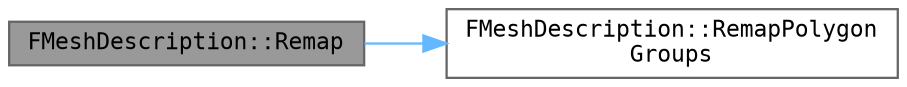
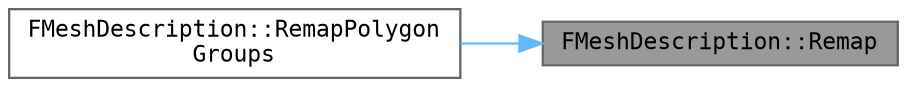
edge "FMeshDescription::Remap" -> "FMeshDescription::RemapPolygon Groups": reversed
